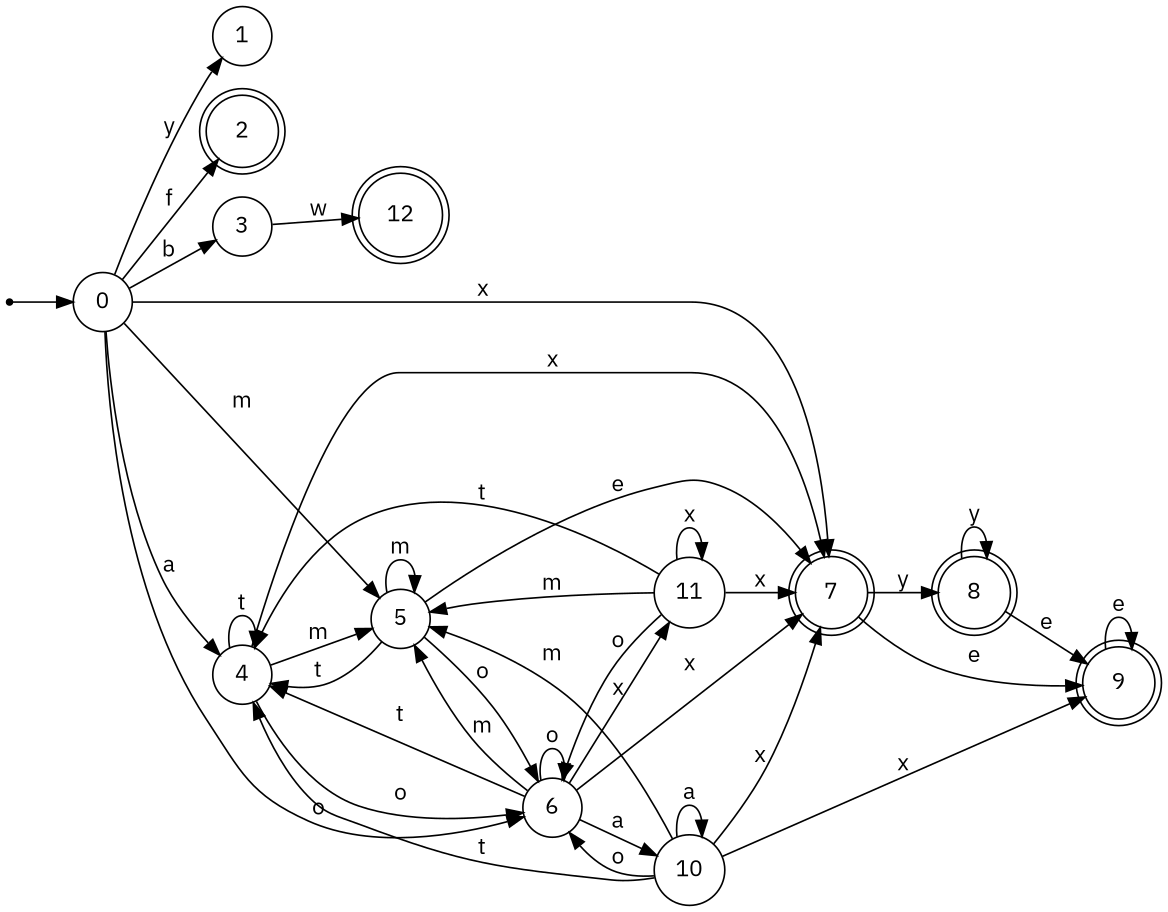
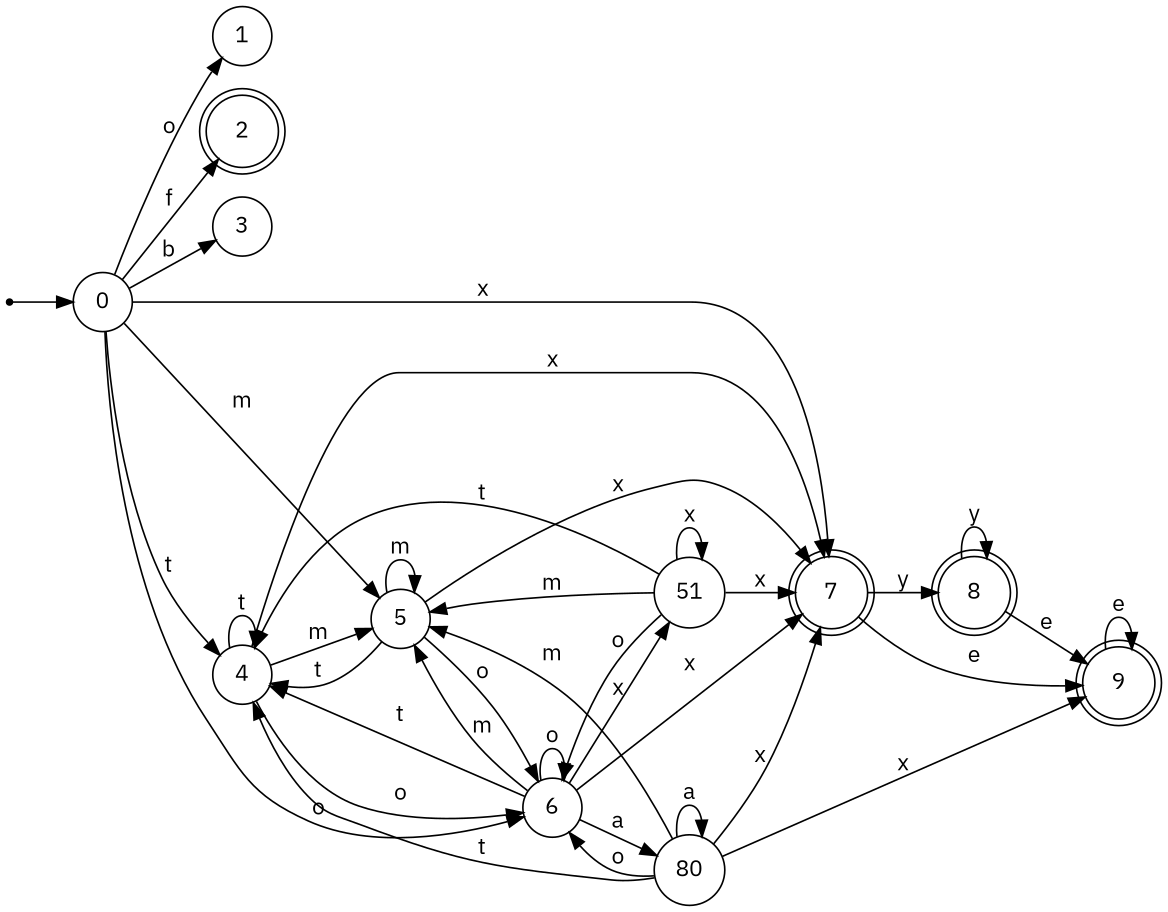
edge "0" -> "1": label "y" -> "o"
node "12": removed
edge "5" -> "7": label "e" -> "x"
edge "0" -> "4": label "a" -> "t"
node "11": label "11" -> "51"
node "10": label "10" -> "80"
